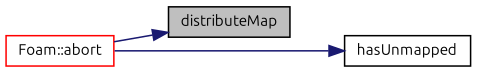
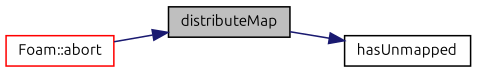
edge "Foam::abort" -> "hasUnmapped": now "distributeMap" -> "hasUnmapped"
